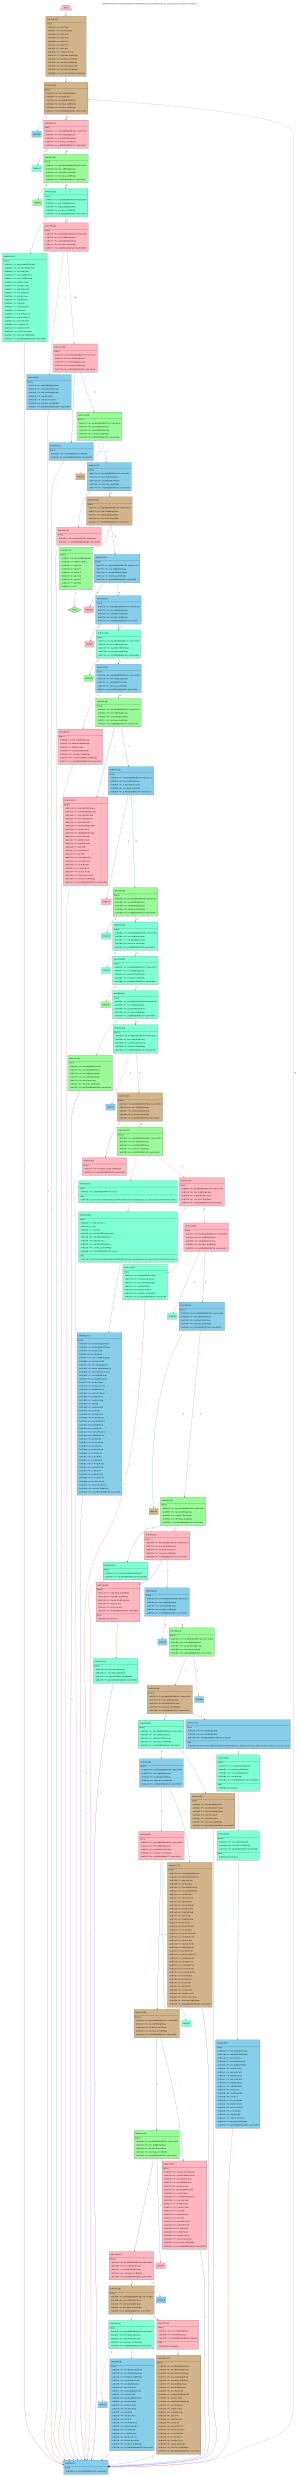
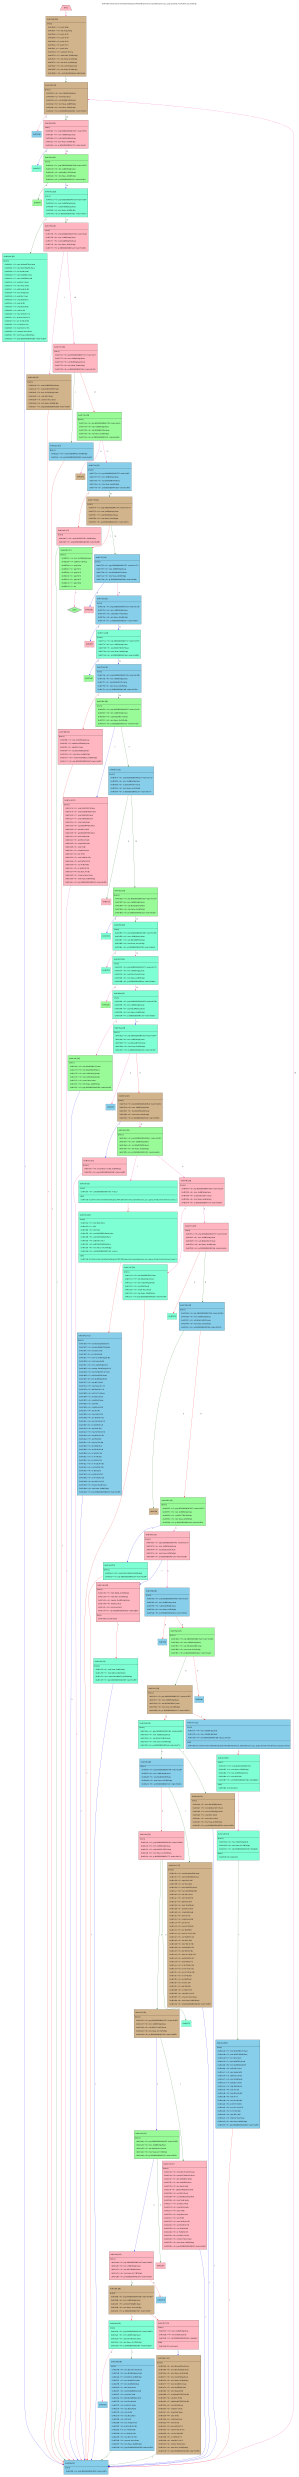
node "0x401ac8 [30]": fillcolor skyblue -> tan
